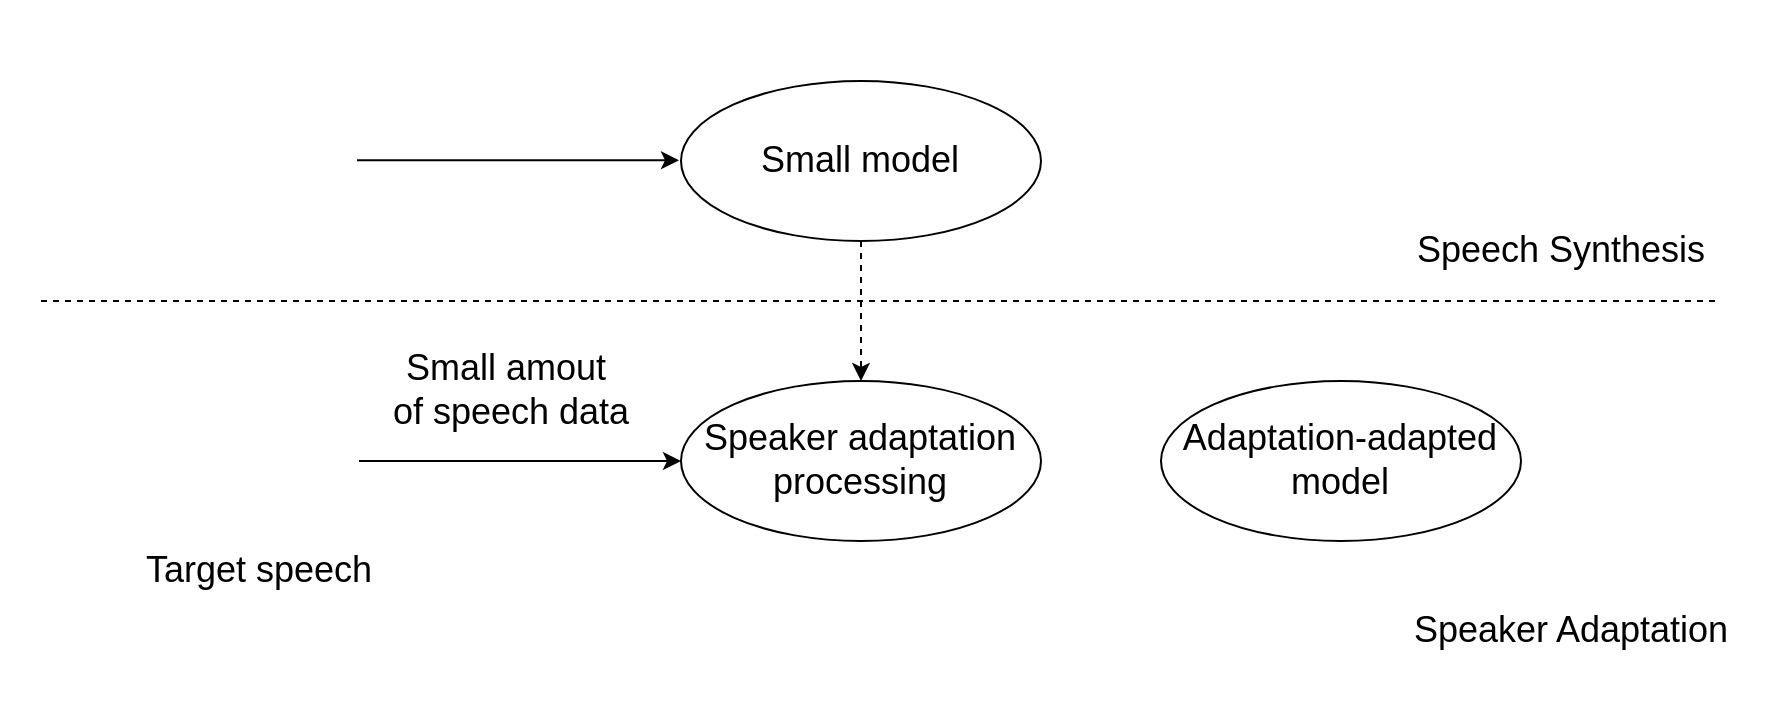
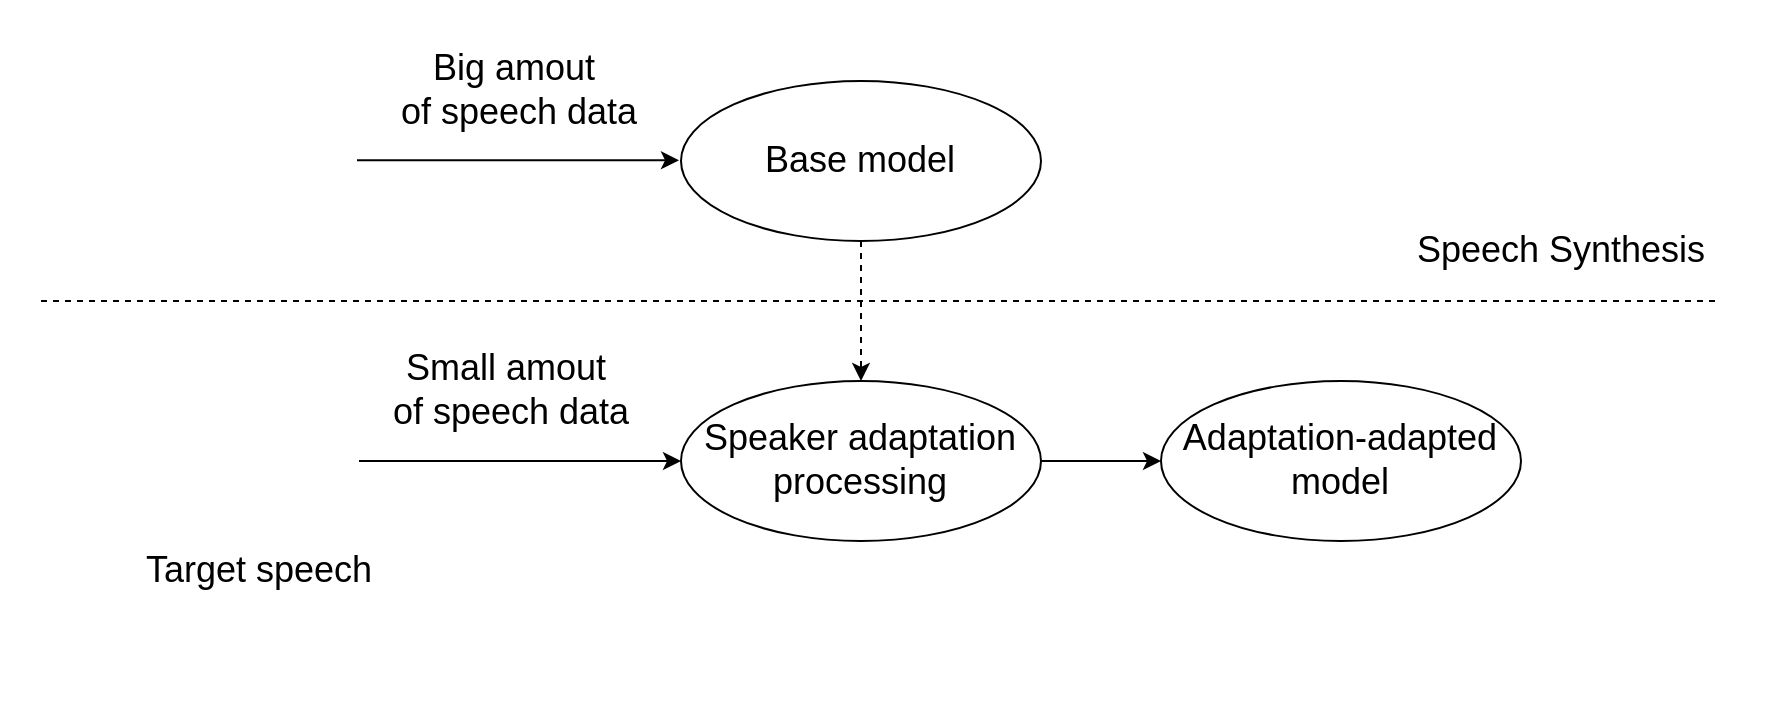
node "Big amout of speech data": added
node "Small model": label "Small model" -> "Base model"
edge "Speaker adaptation processing" -> "Adaptation-adapted model": added
node "Speaker Adaptation": removed
